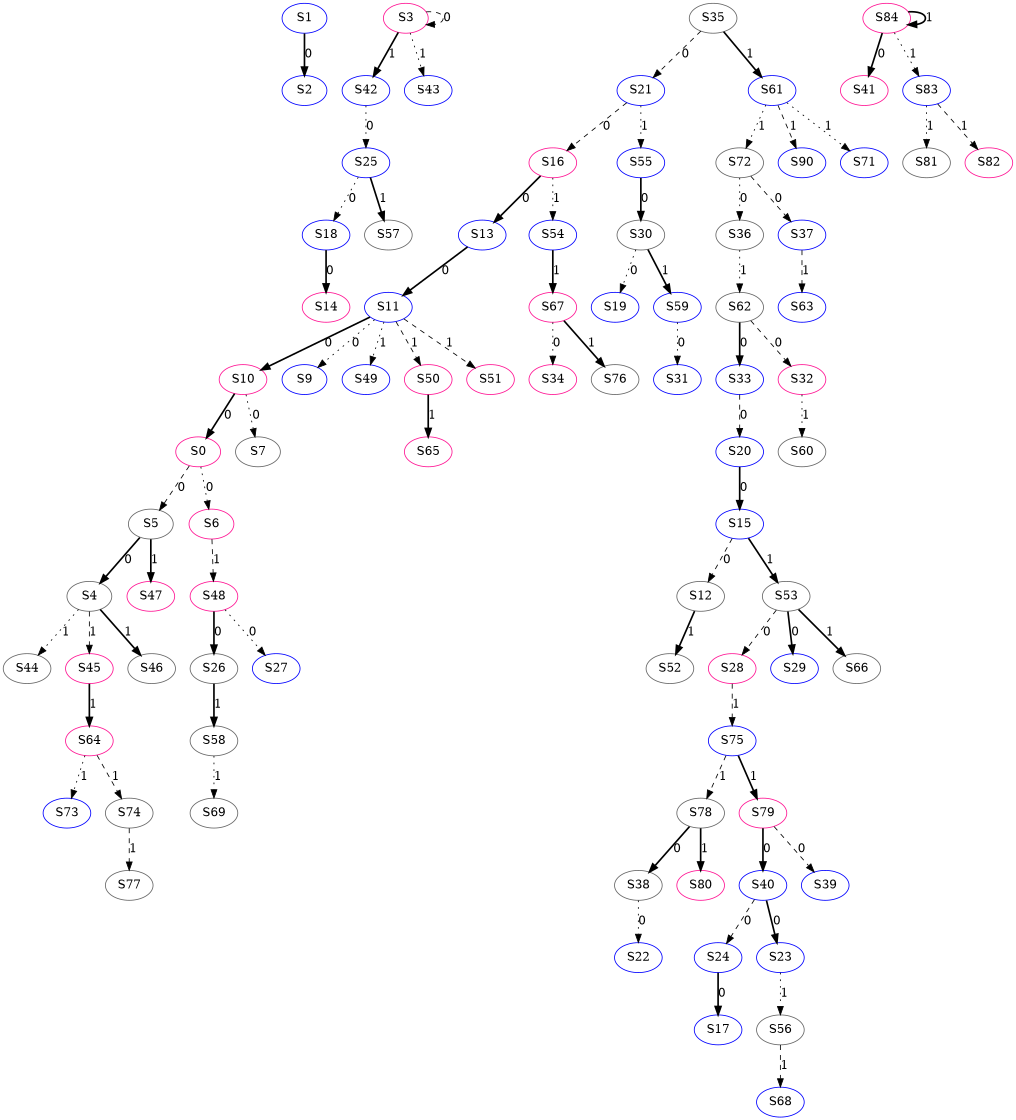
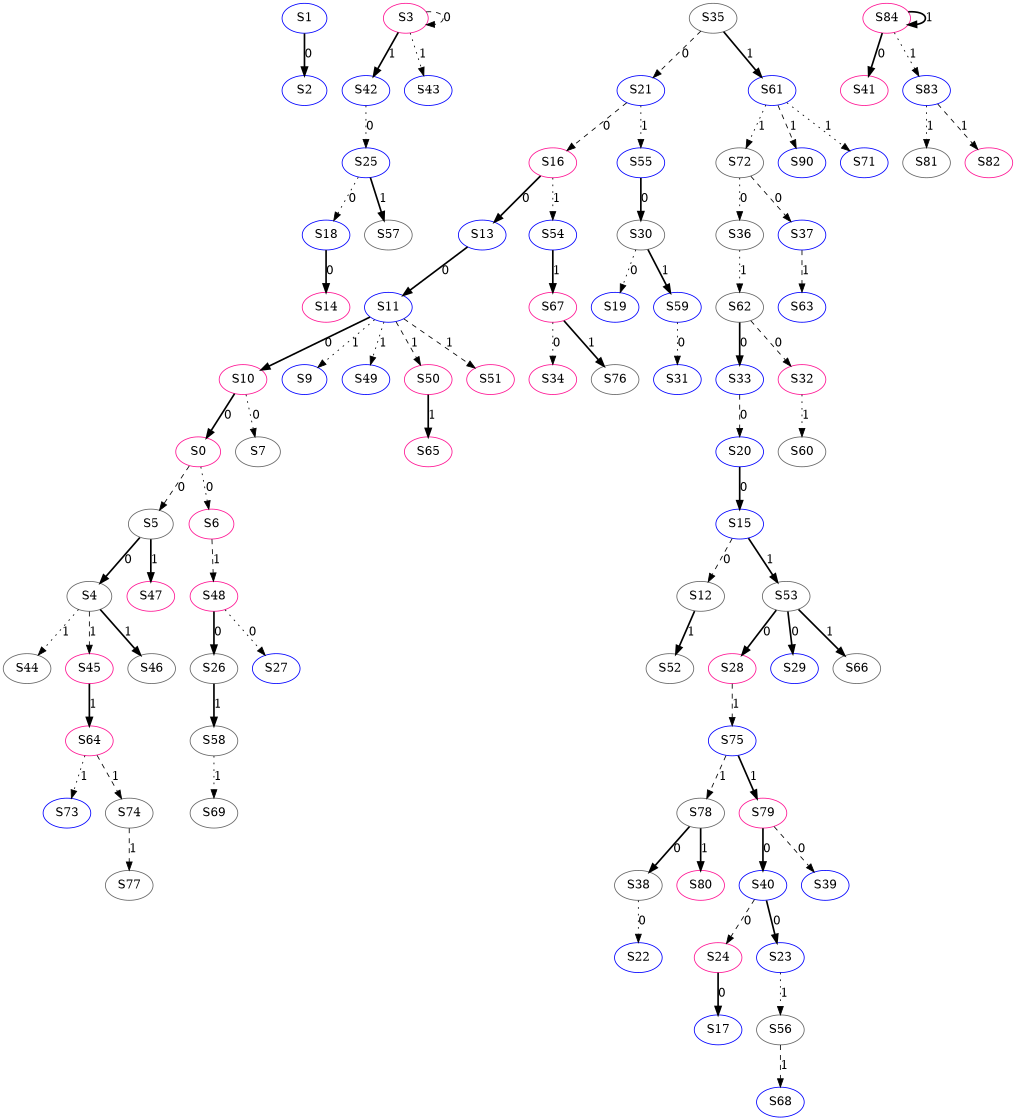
edge "S11" -> "S9": label "0" -> "1"
edge "S53" -> "S28": style dashed -> bold
node "S24": color blue -> deeppink
